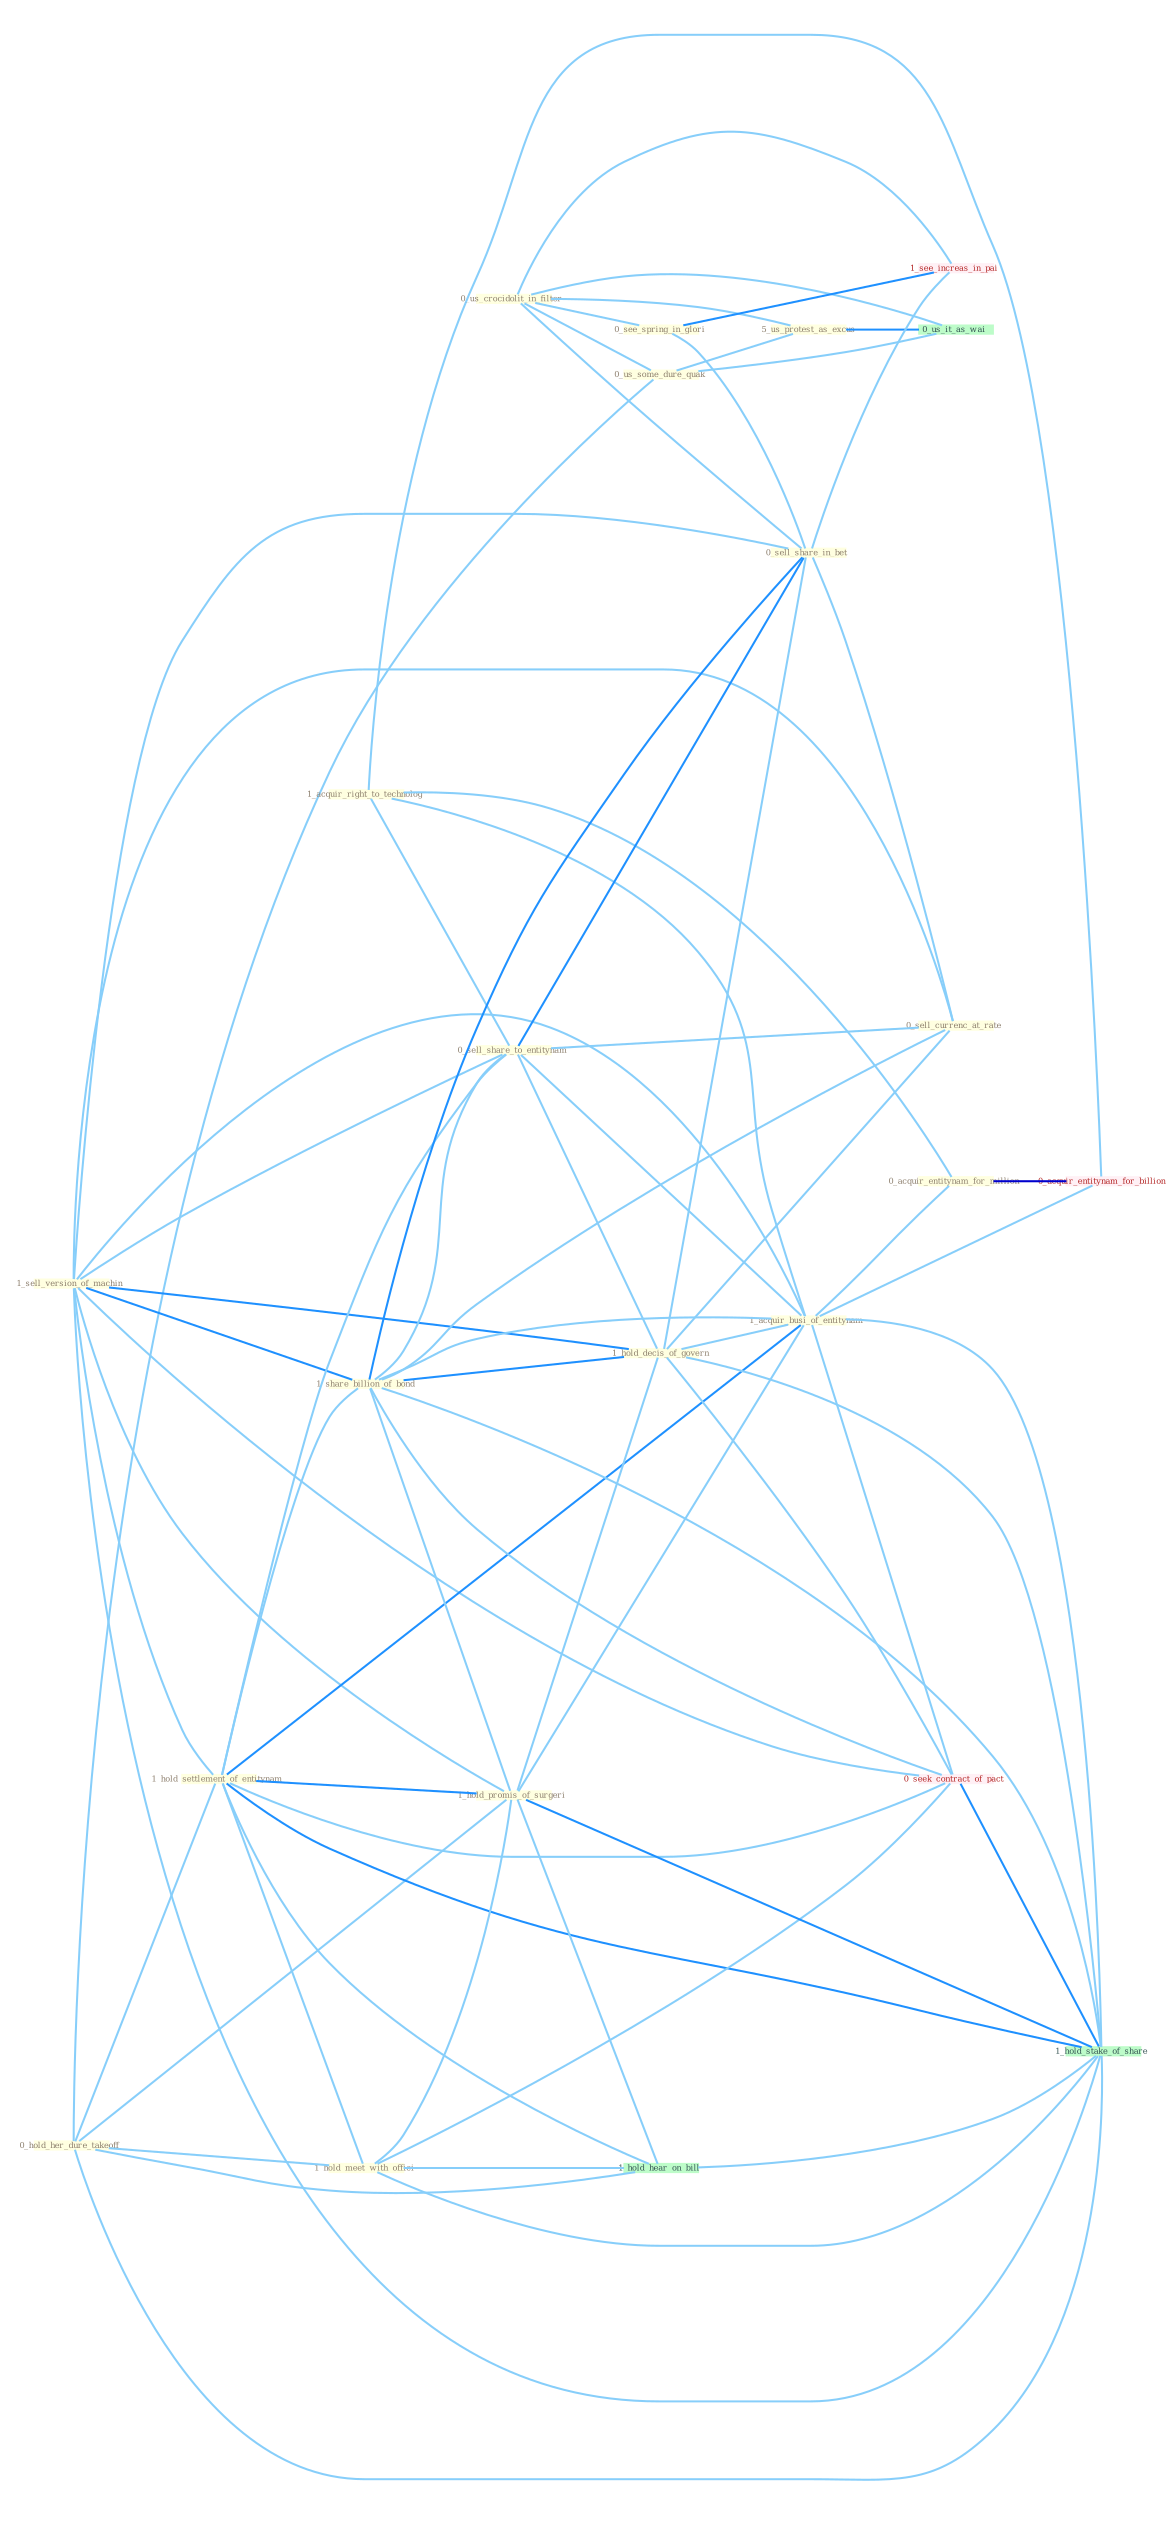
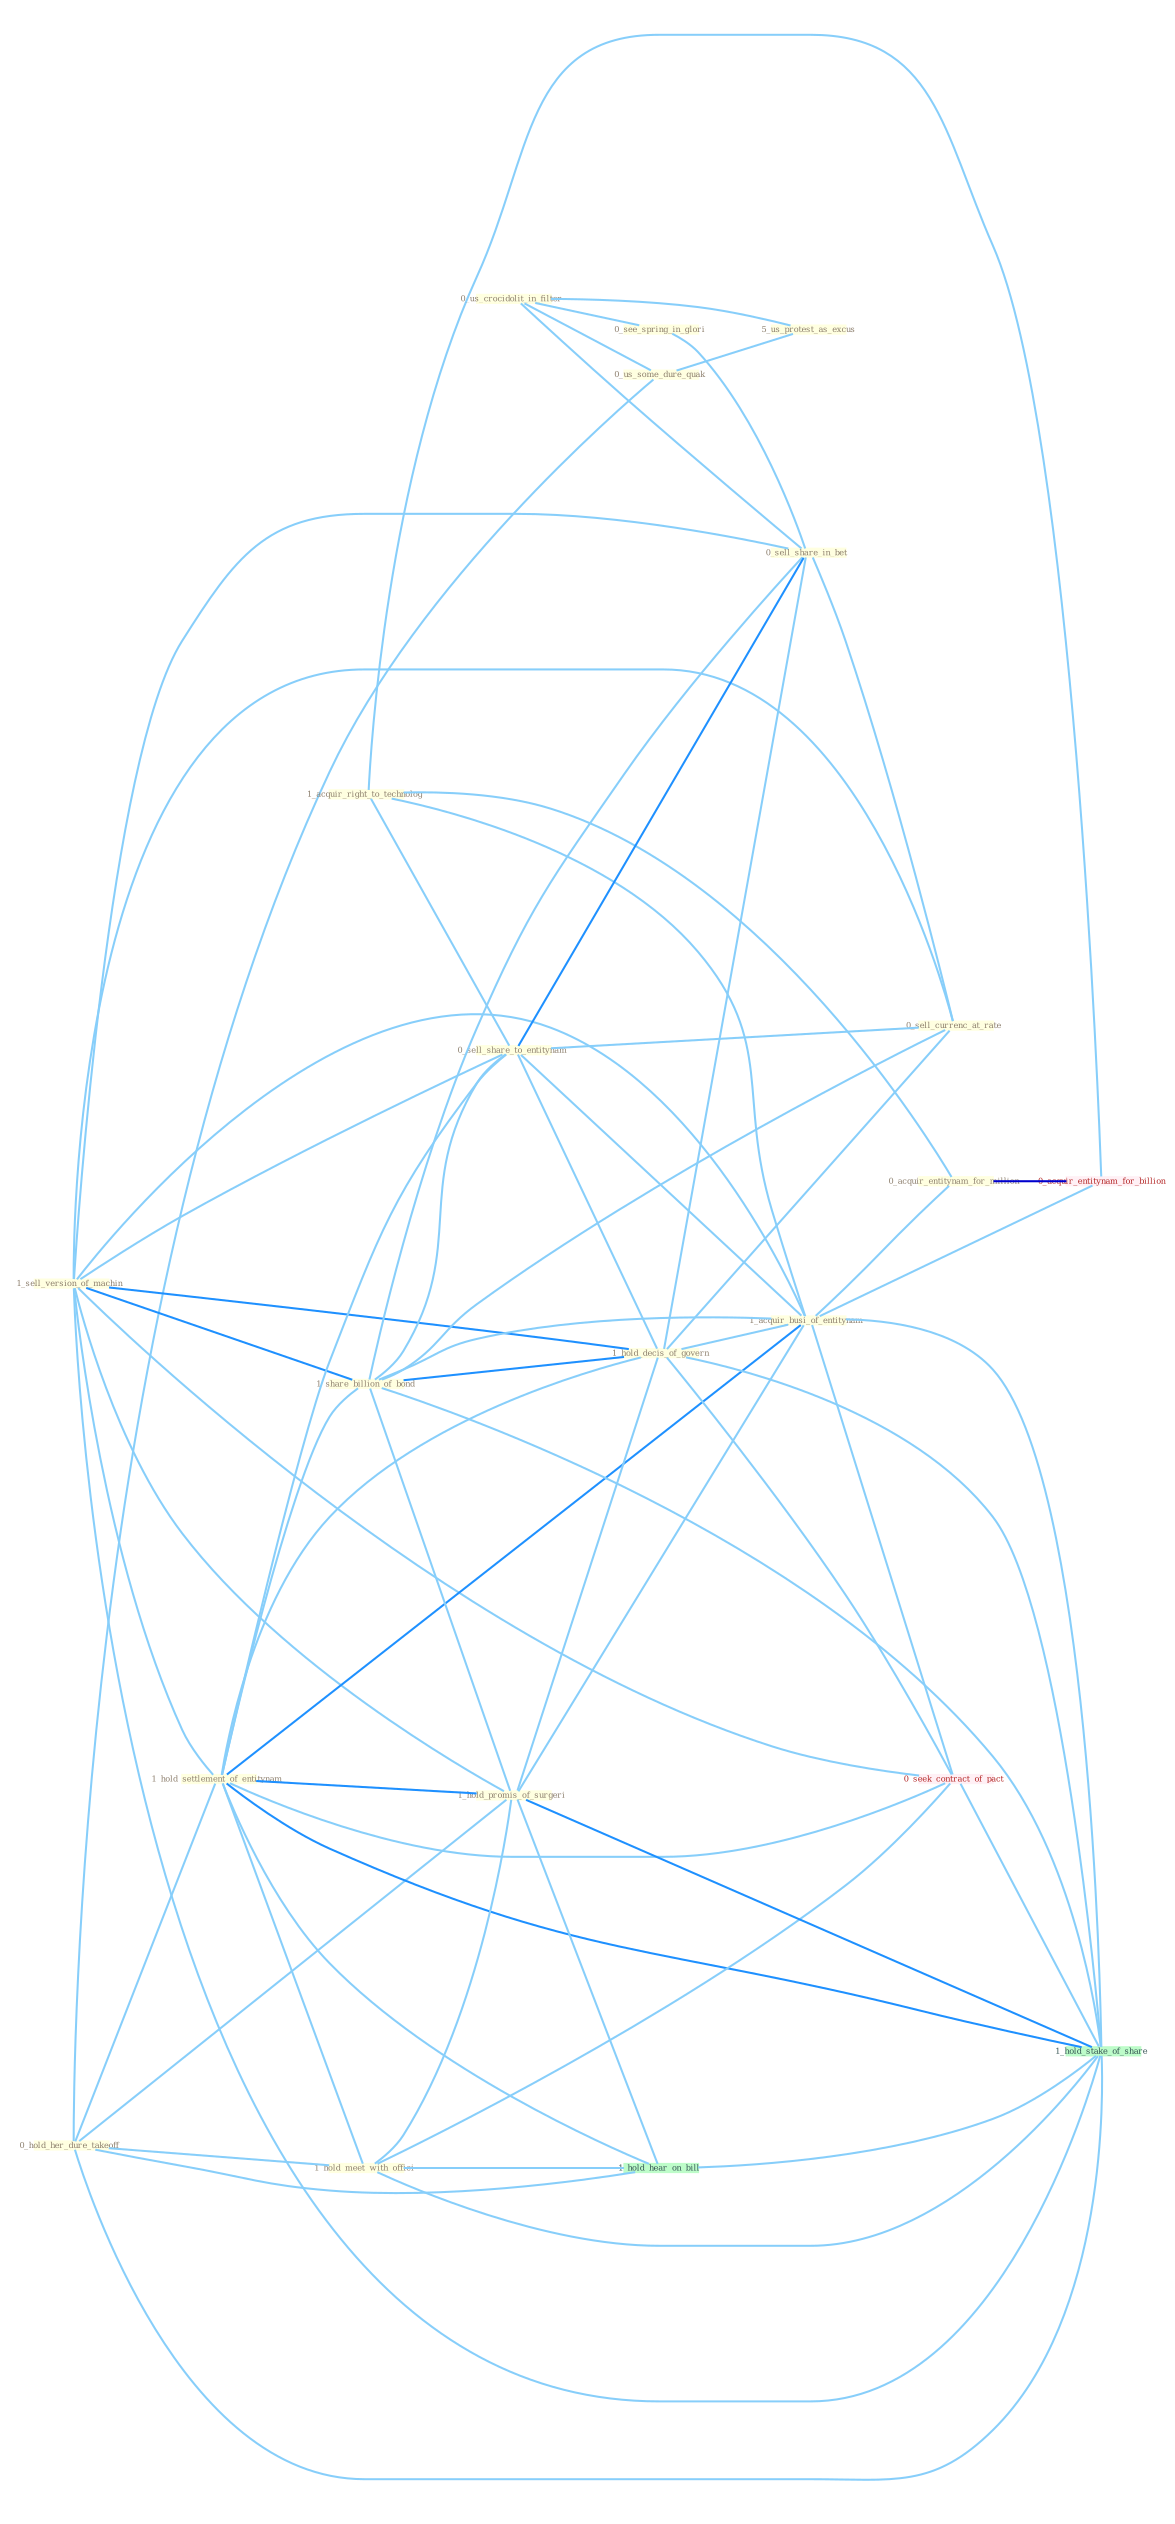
node "1_see_increas_in_pai": removed
node "0_us_it_as_wai": removed
edge "0_sell_share_in_bet" -- "1_share_billion_of_bond": color #1e90ff -> #87cefa
edge "1_hold_decis_of_govern" -- "1_hold_settlement_of_entitynam": added
edge "1_share_billion_of_bond" -- "0_seek_contract_of_pact": removed
edge "0_seek_contract_of_pact" -- "1_hold_stake_of_share": color #1e90ff -> #87cefa
